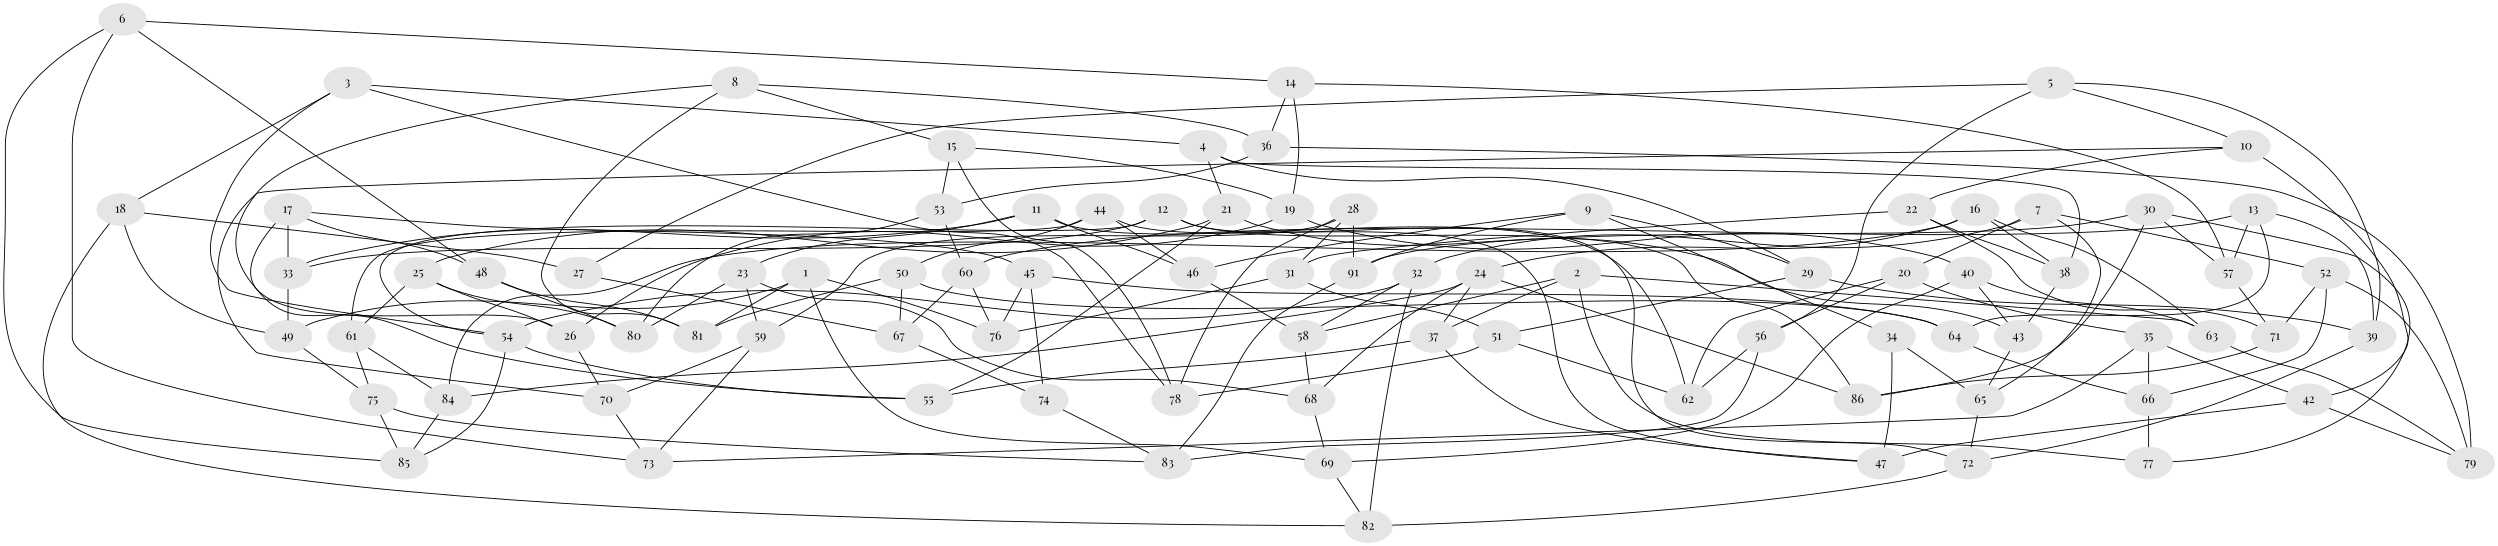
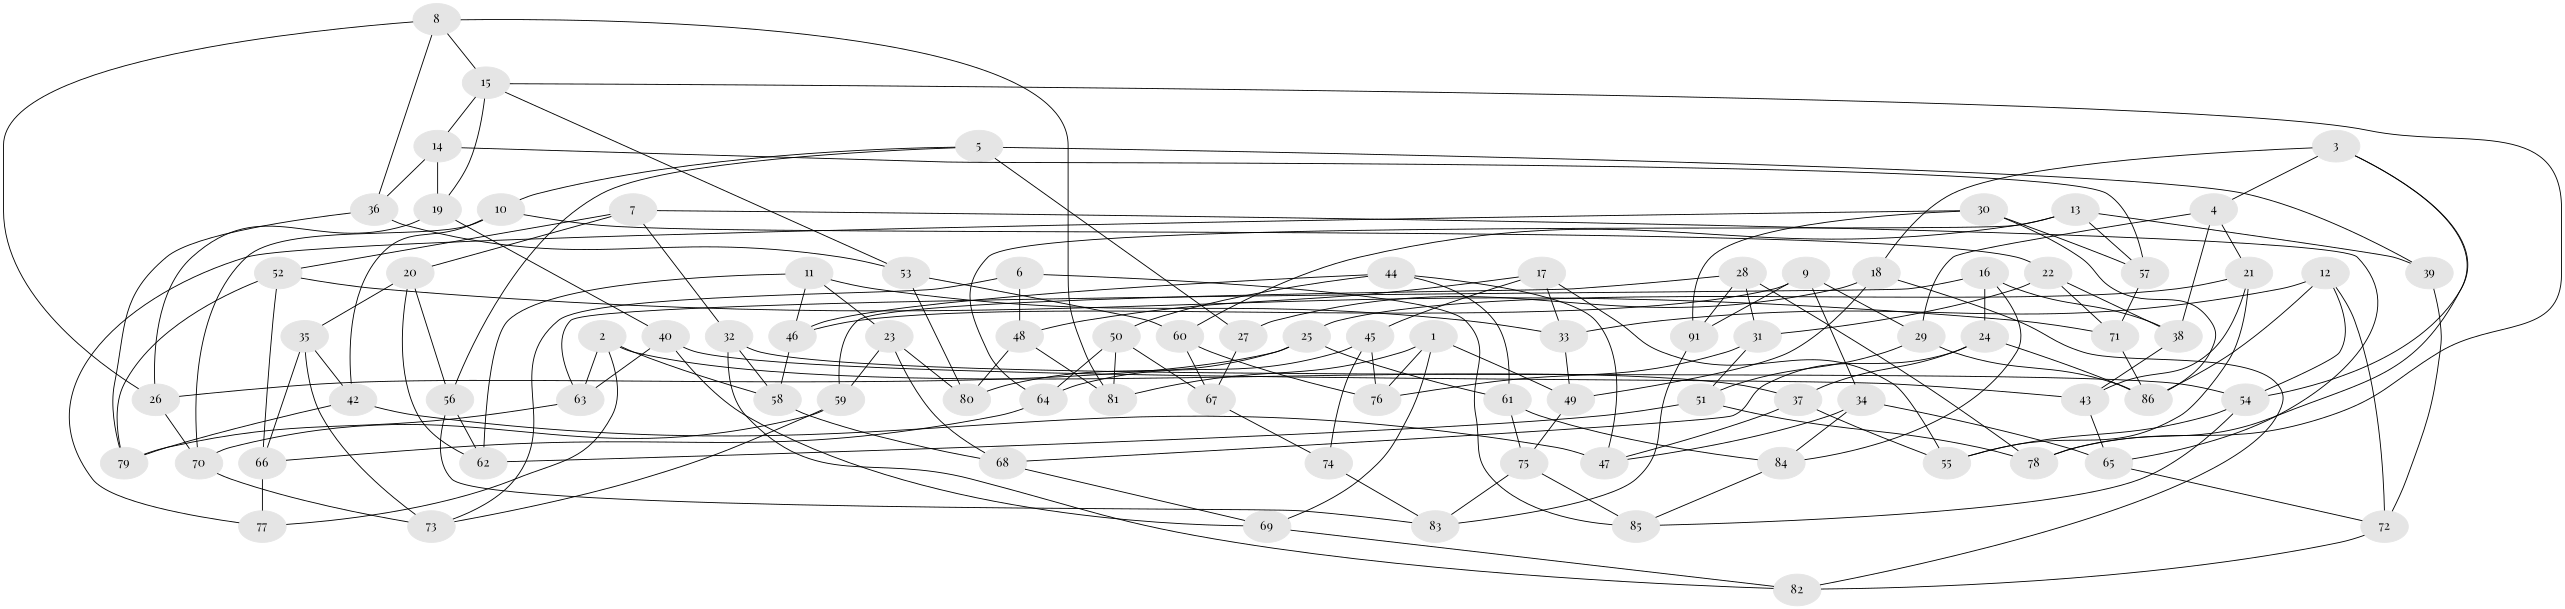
edge "6" -- "14": now "15" -- "14"
edge "29" -- "39": now "29" -- "86"
edge "24" -- "84": now "34" -- "84"
